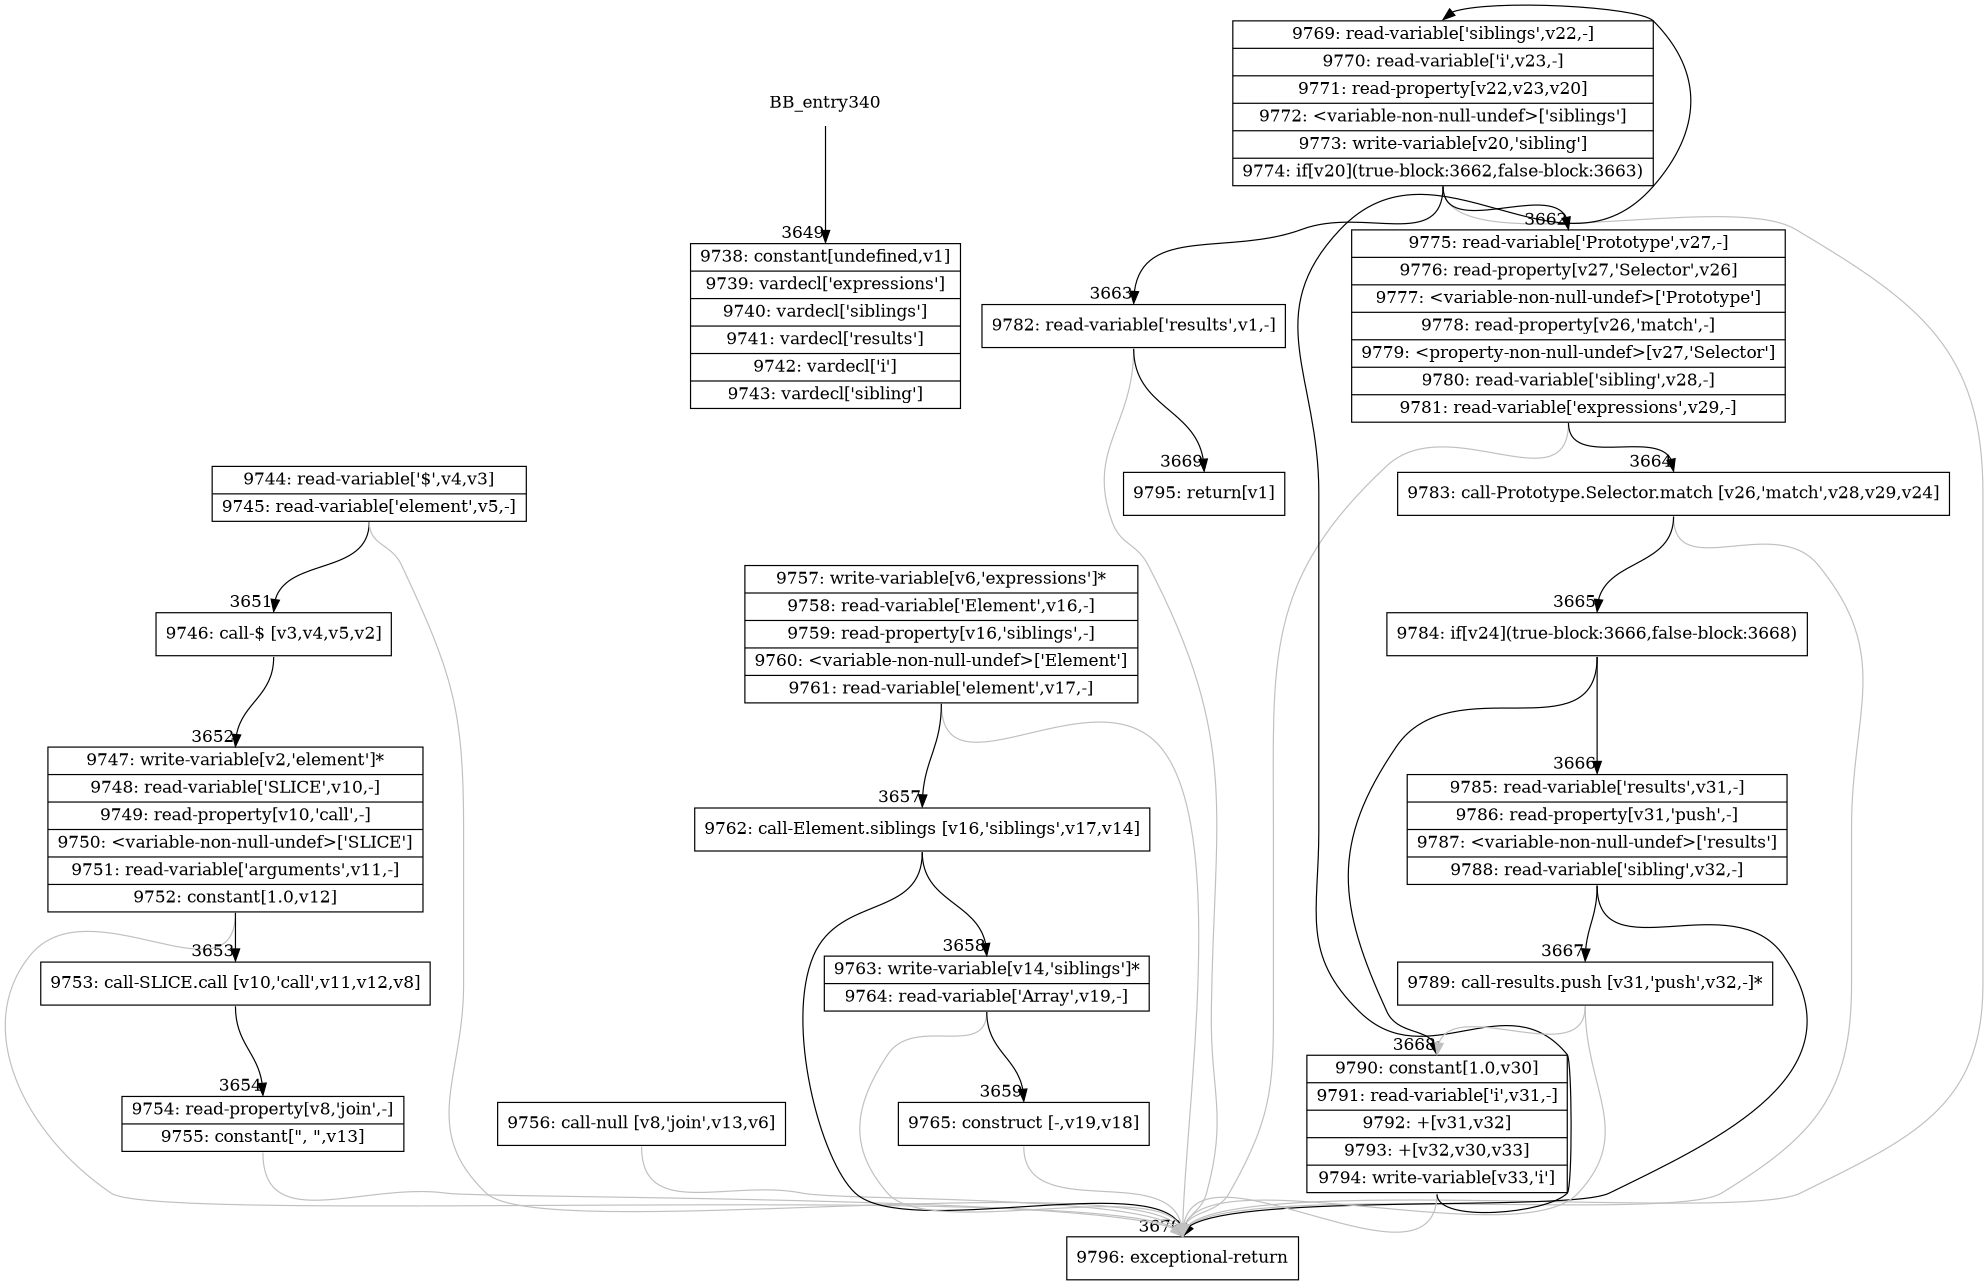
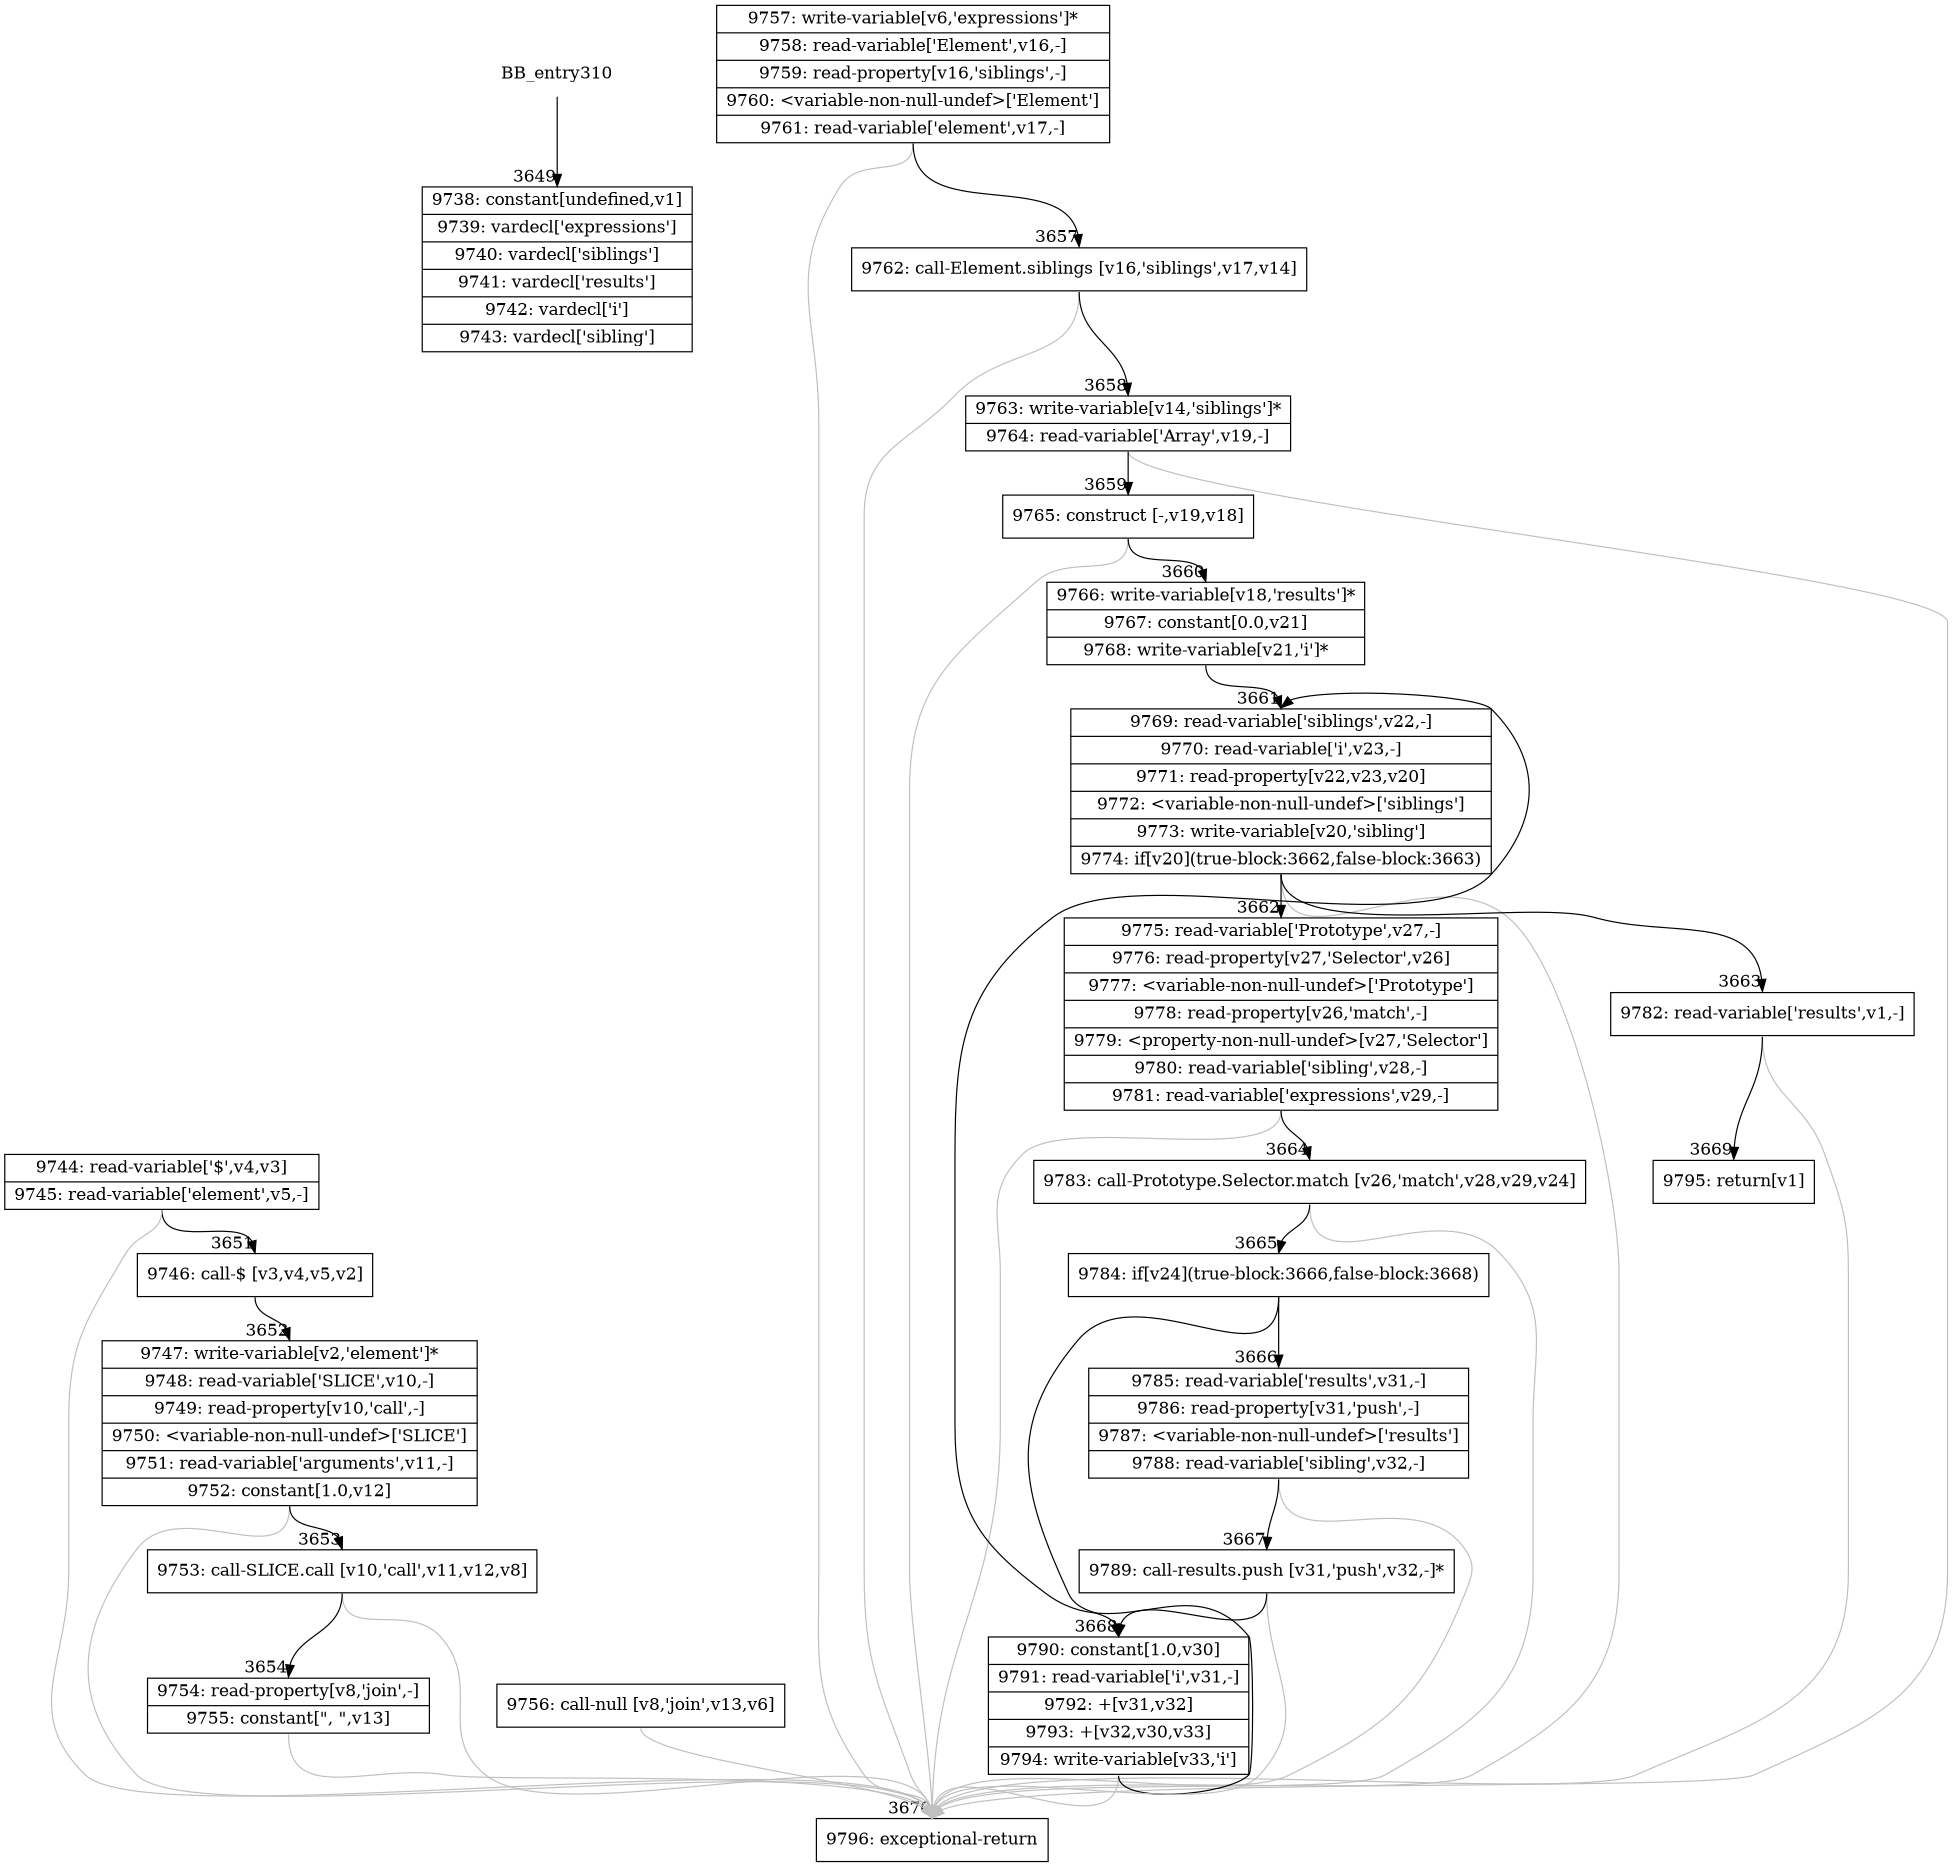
node "BB_entry340": label "BB_entry340" -> "BB_entry310"
node "9766: write-variable[v18,'results']*": added
edge "9789: call-results.push [v31,'push',v32,-]*" -> "9790: constant[1.0,v30]": color gray -> black
edge "9785: read-variable['results',v31,-]" -> "9796: exceptional-return": color black -> gray
edge "9762: call-Element.siblings [v16,'siblings',v17,v14]" -> "9796: exceptional-return": color black -> gray
edge "9753: call-SLICE.call [v10,'call',v11,v12,v8]" -> "9796: exceptional-return": added
